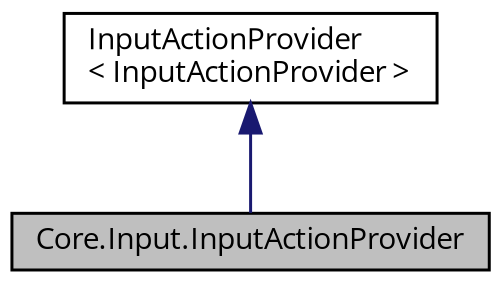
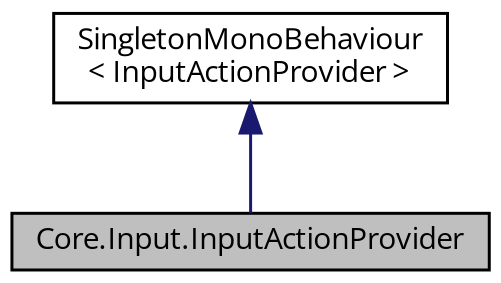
node "InputActionProvider < InputActionProvider >": label "InputActionProvider < InputActionProvider >" -> "SingletonMonoBehaviour < InputActionProvider >"
